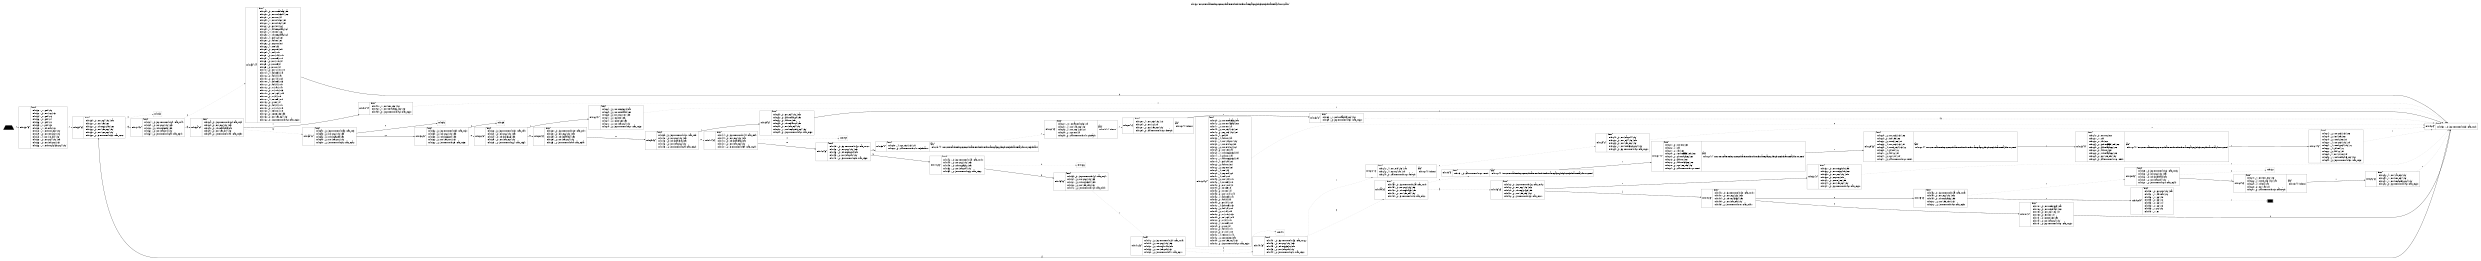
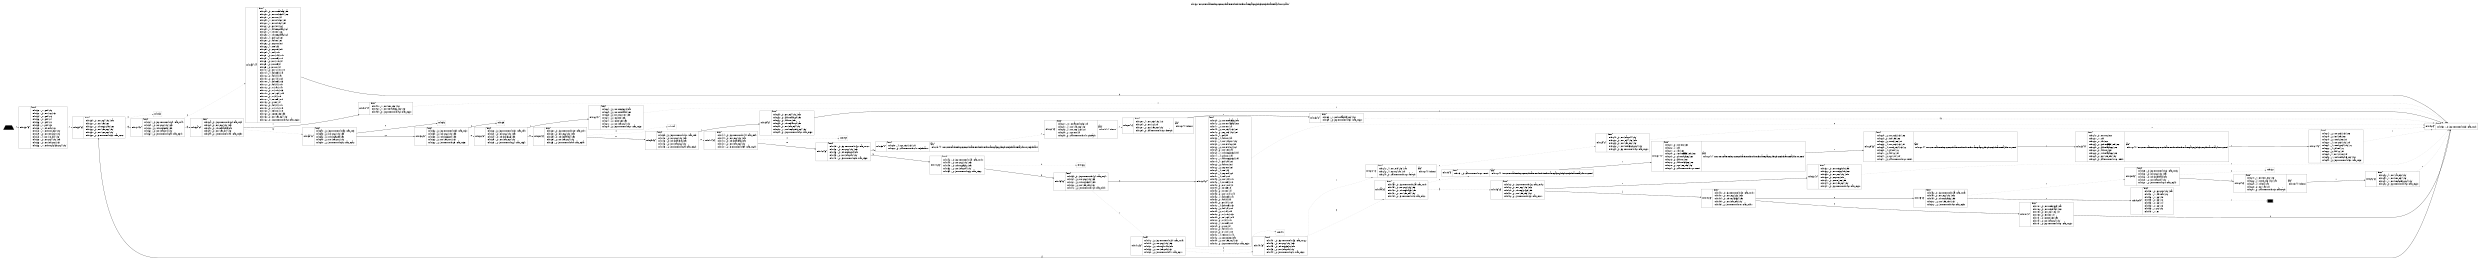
node "0x40190a": added
edge "0x40145f [25]" -> "0x40173d [164]": added, label "2"
